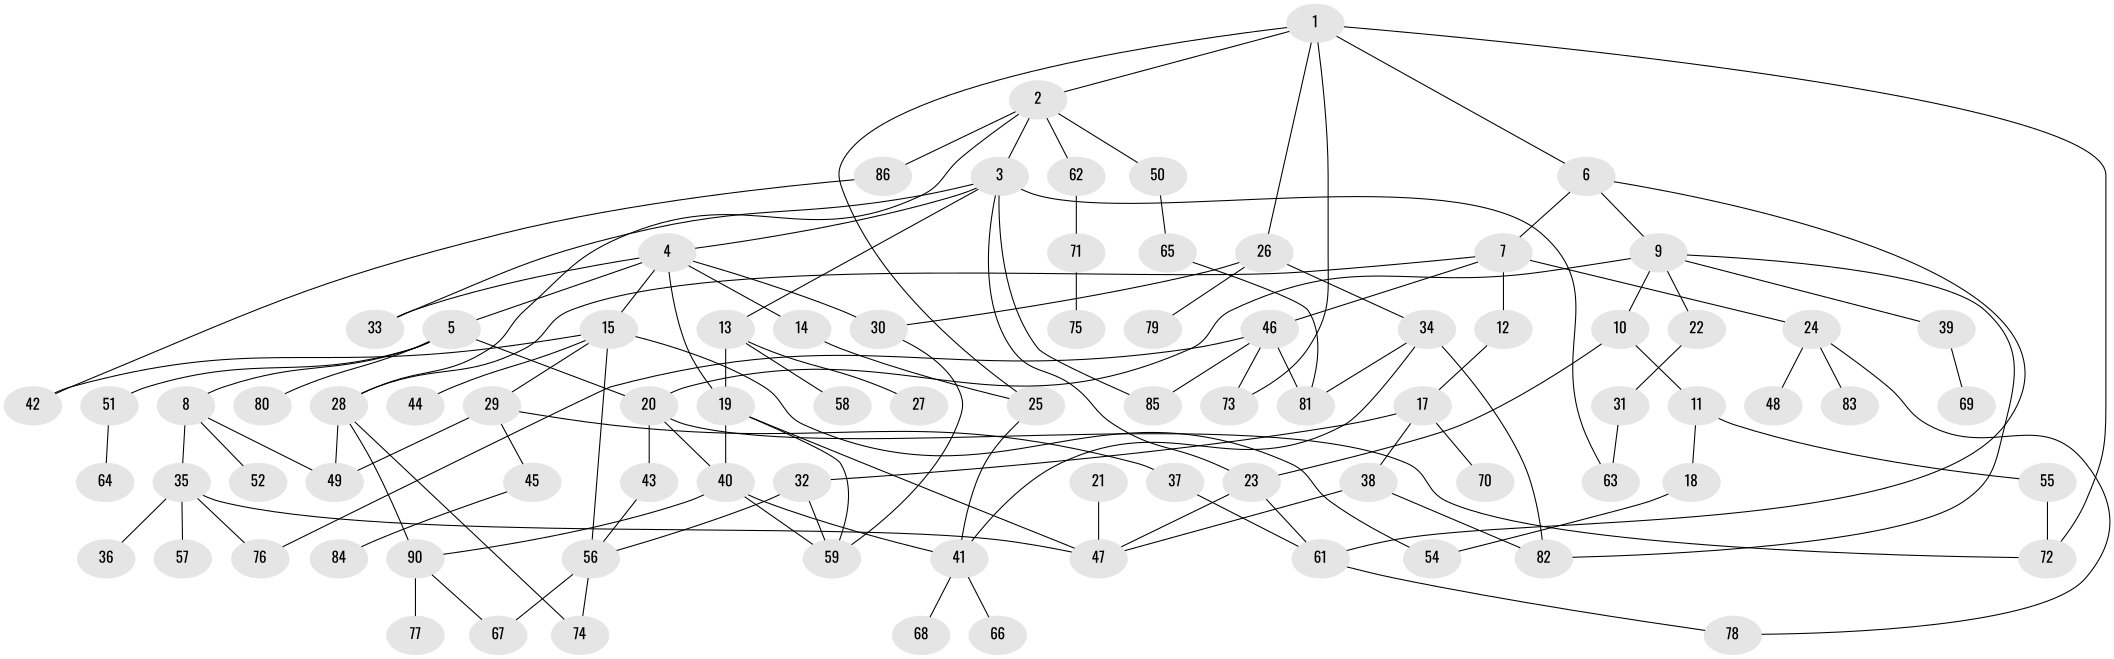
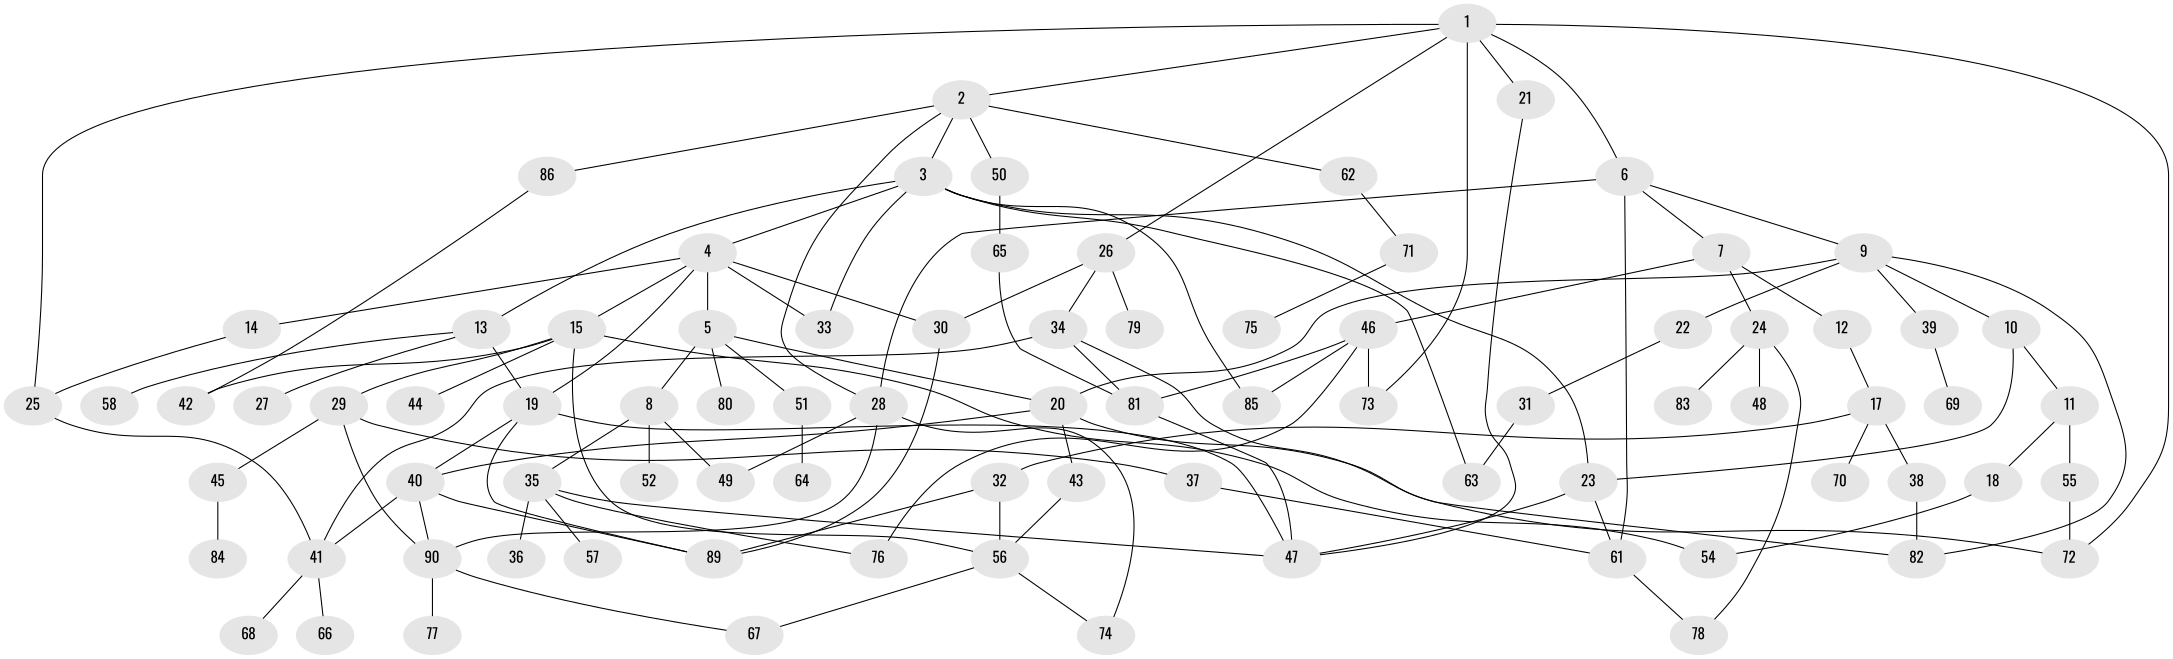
edge "1" -- "21": added
edge "7" -- "28": now "6" -- "28"
edge "29" -- "49": now "29" -- "90"
edge "38" -- "47": now "81" -- "47"
node "59": label "59" -> "89"
